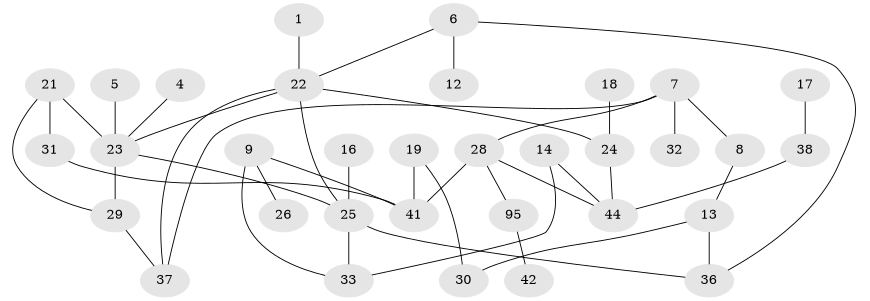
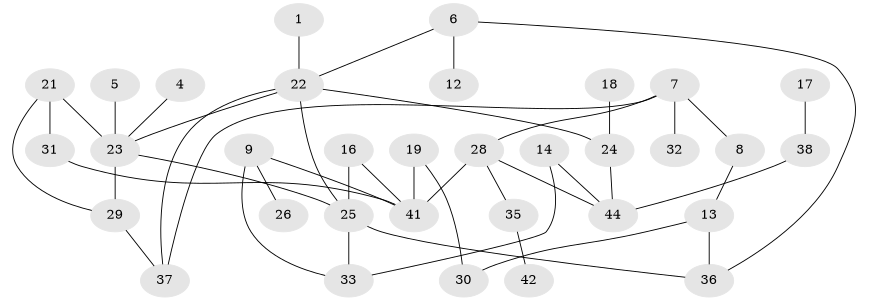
edge "16" -- "41": added
node "95": label "95" -> "35"
